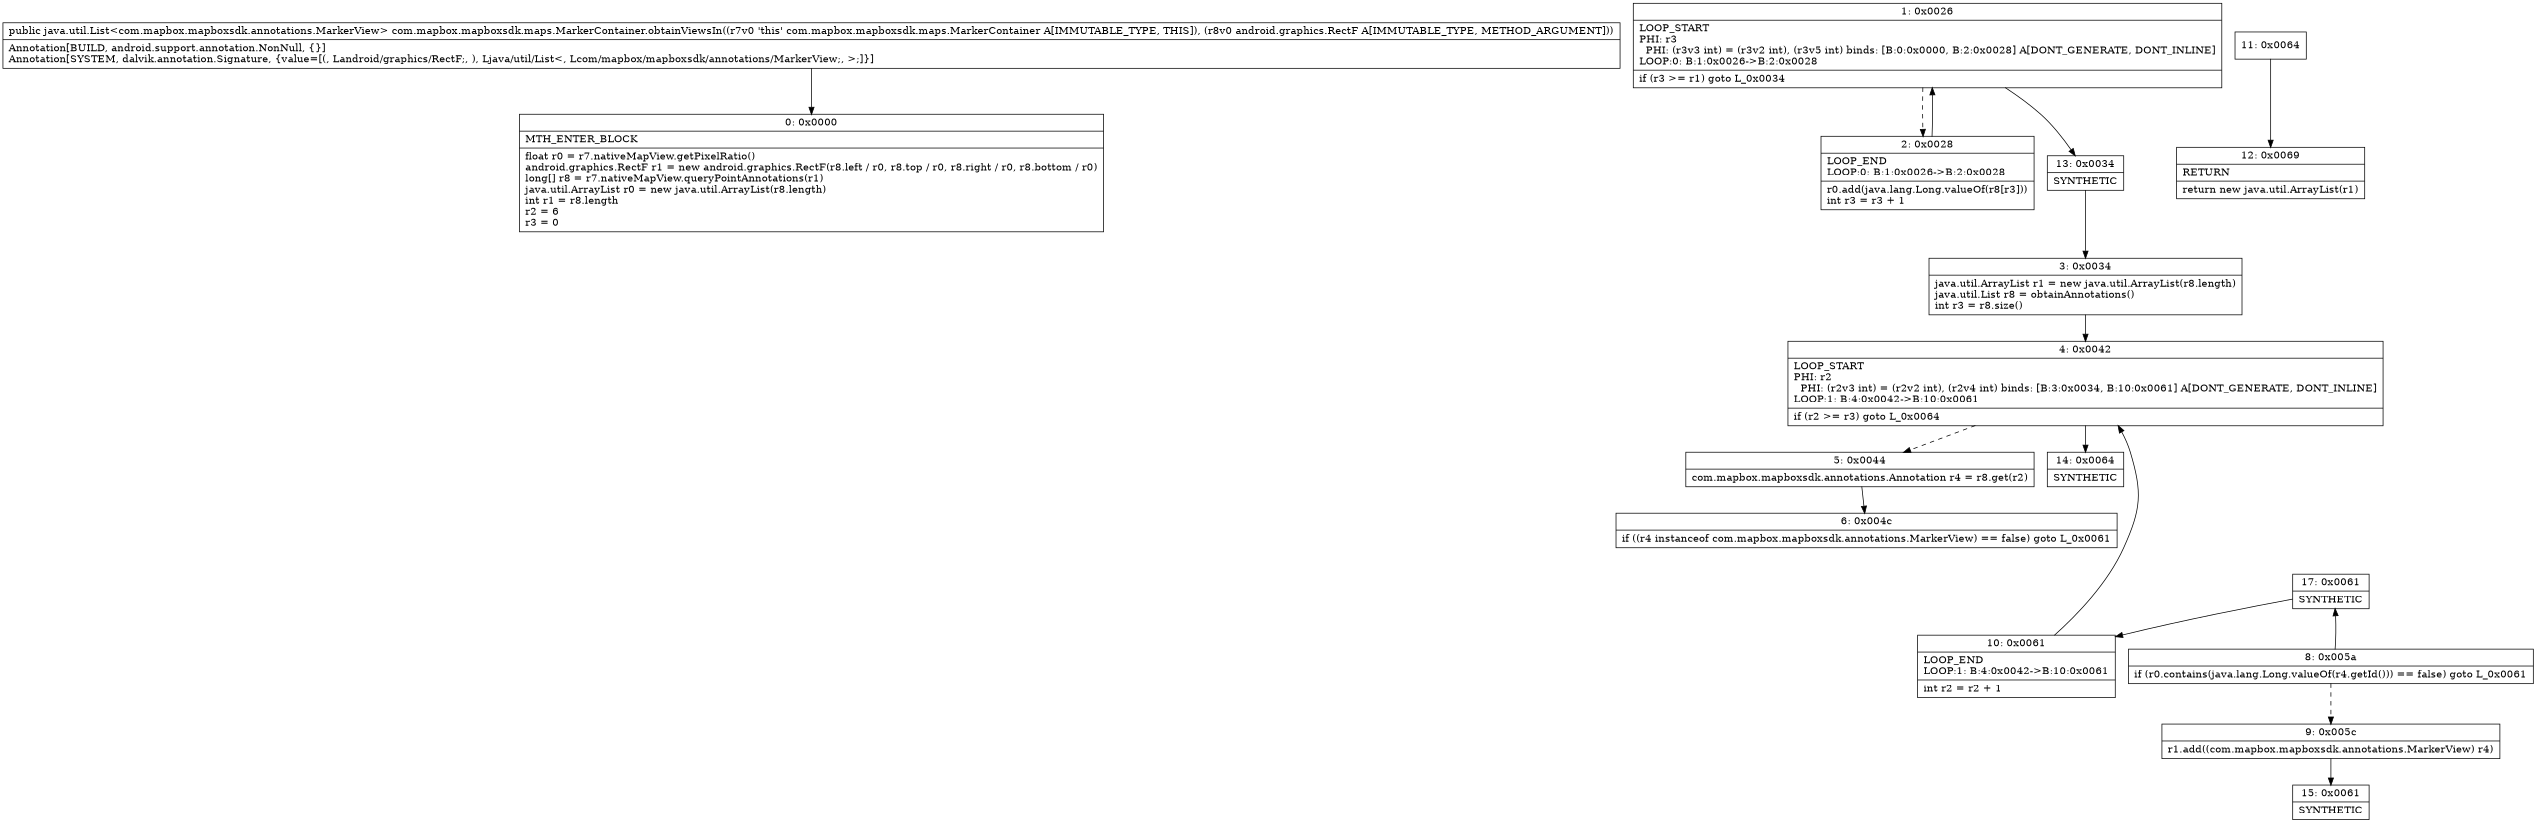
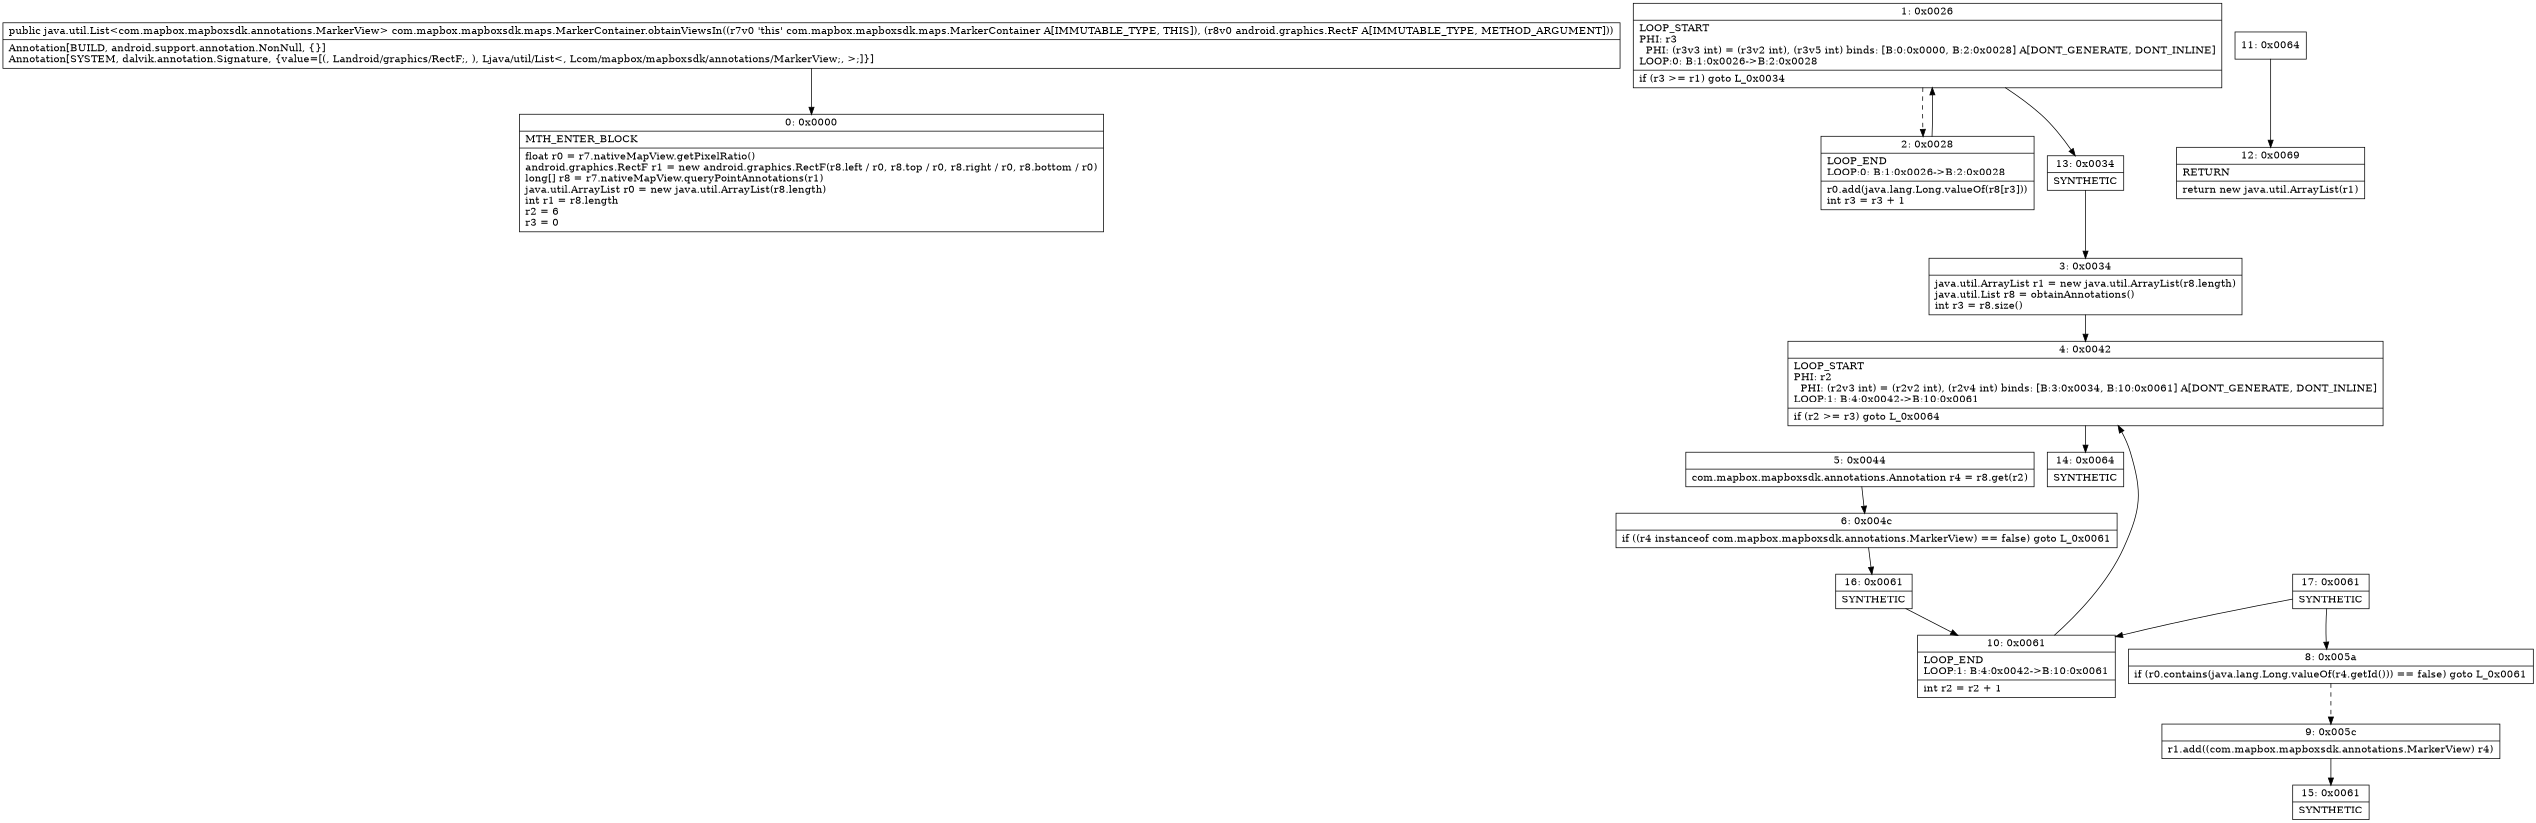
edge "4: 0x0042" -> "5: 0x0044": removed
node "16: 0x0061": added
edge "8: 0x005a" -> "17: 0x0061": reversed
